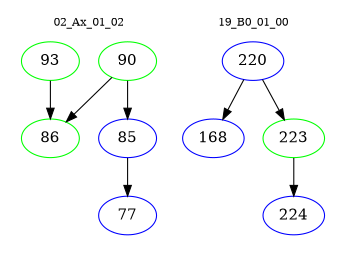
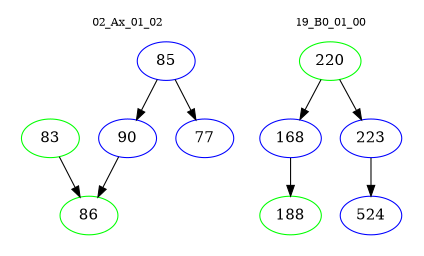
node "93": label "93" -> "83"
node "90": color green -> blue
node "220": color blue -> green
edge "90" -> "85": reversed
node "223": color green -> blue
node "188": added
node "224": label "224" -> "524"
